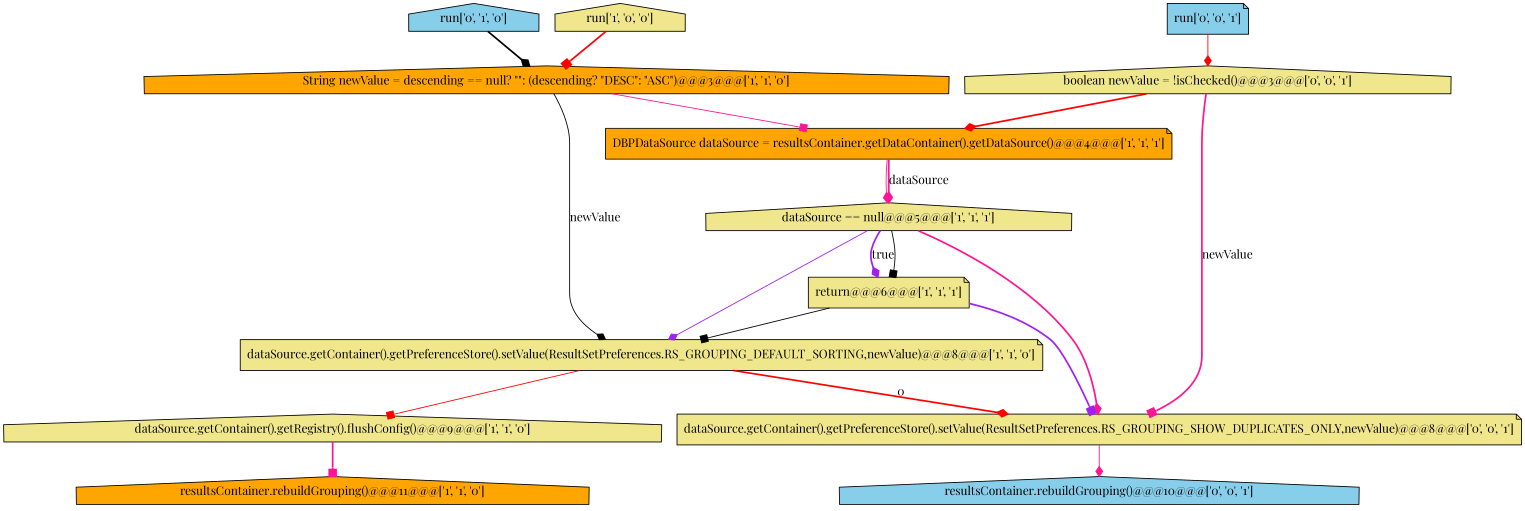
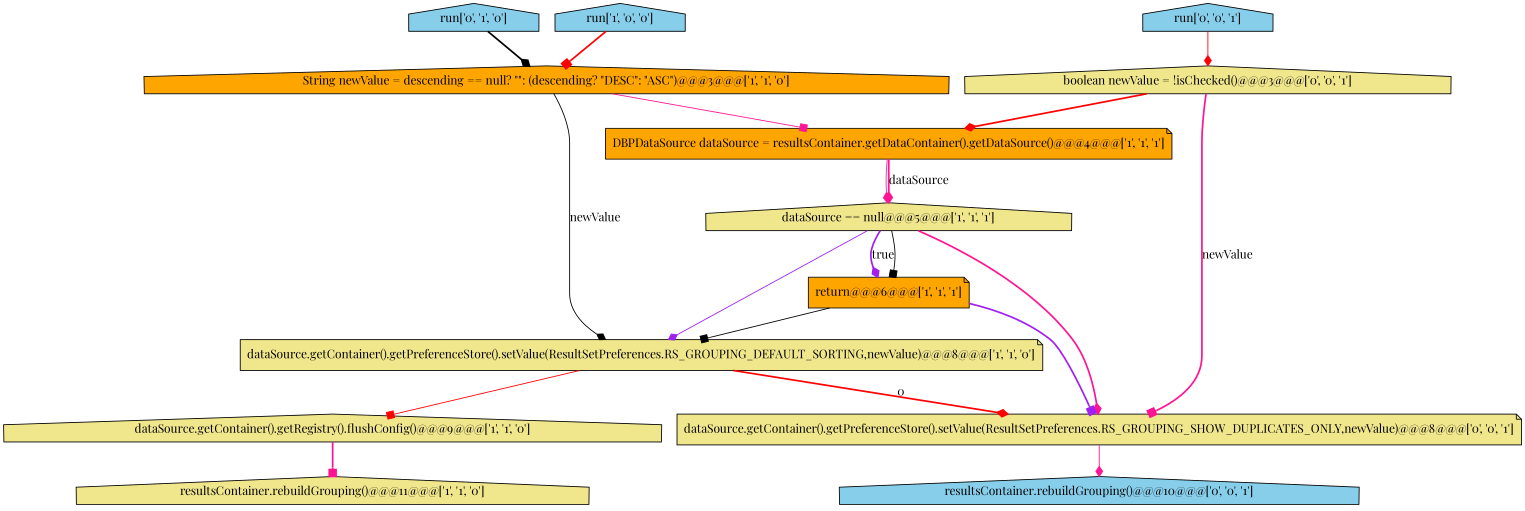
node "run['1', '0', '0']": fillcolor khaki -> skyblue
node "run['0', '0', '1']": shape note -> house
node "return@@@6@@@['1', '1', '1']": fillcolor khaki -> orange
node "resultsContainer.rebuildGrouping()@@@11@@@['1', '1', '0']": fillcolor orange -> khaki
